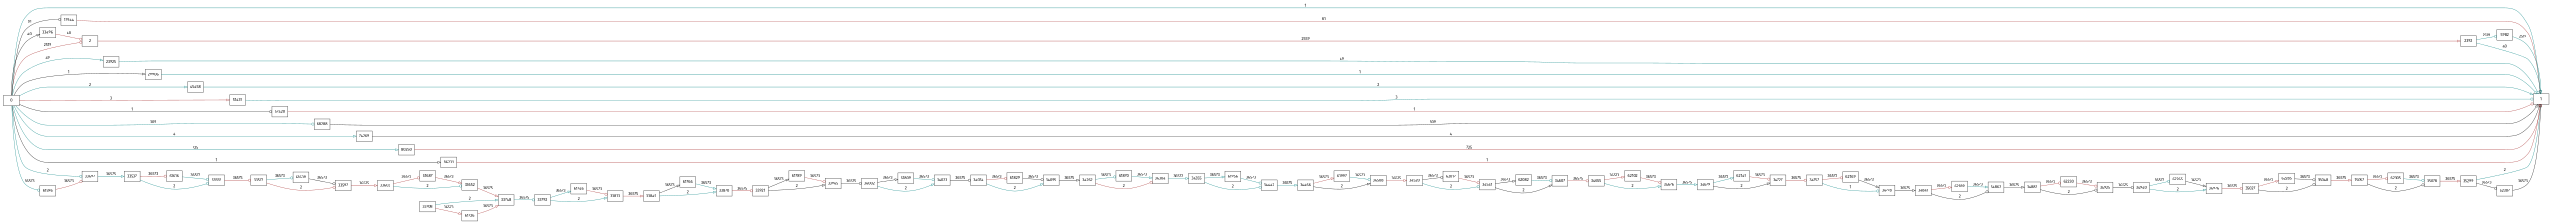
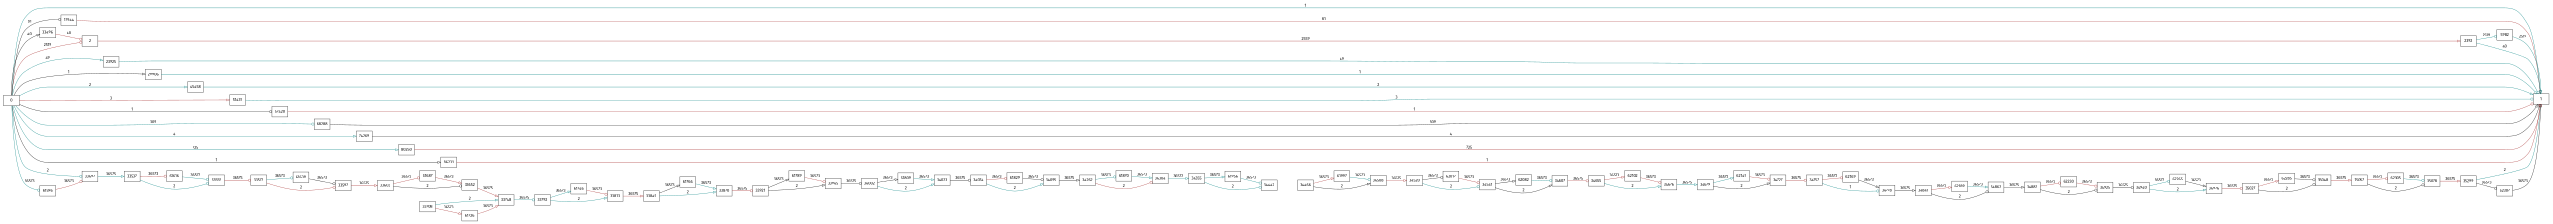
edge "61809" -> "34023": arrowhead odot -> onormal
edge "34442" -> "34466": removed, label "36575"
edge "33603" -> "33652": color teal -> black
